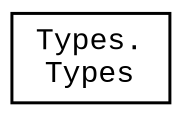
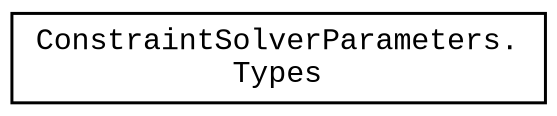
node "Types. Types": label "Types. Types" -> "ConstraintSolverParameters. Types"
